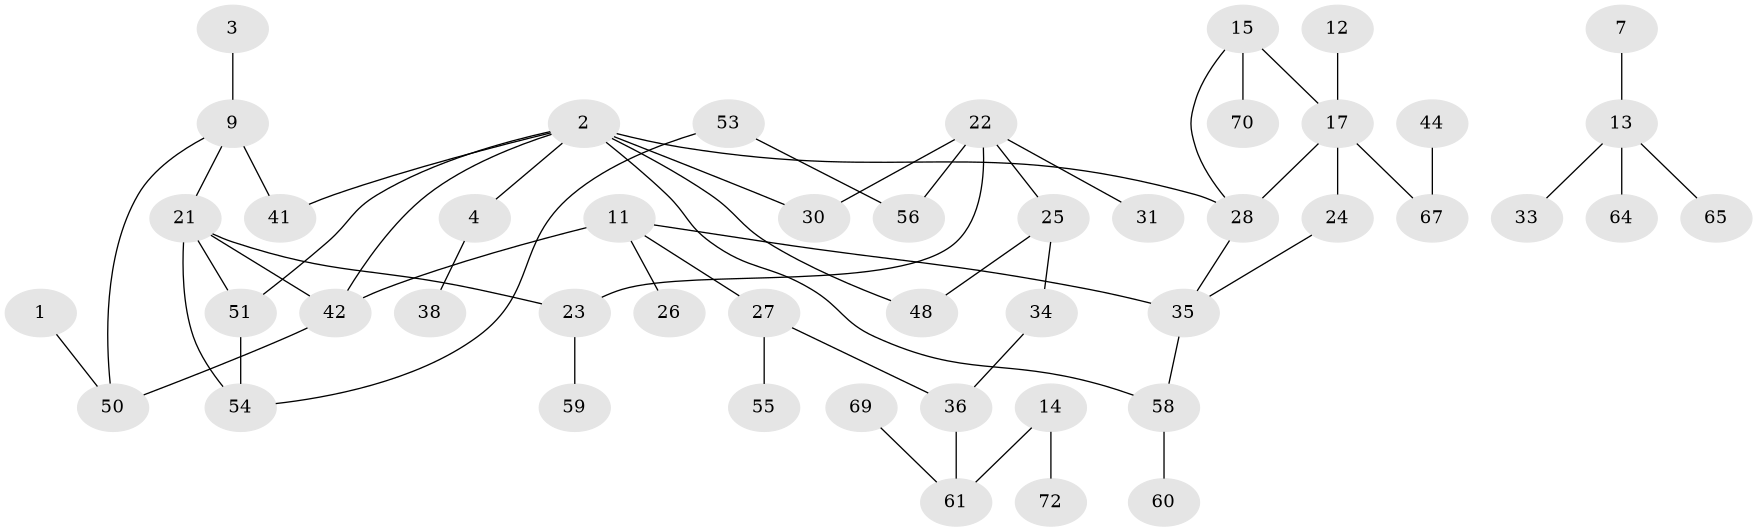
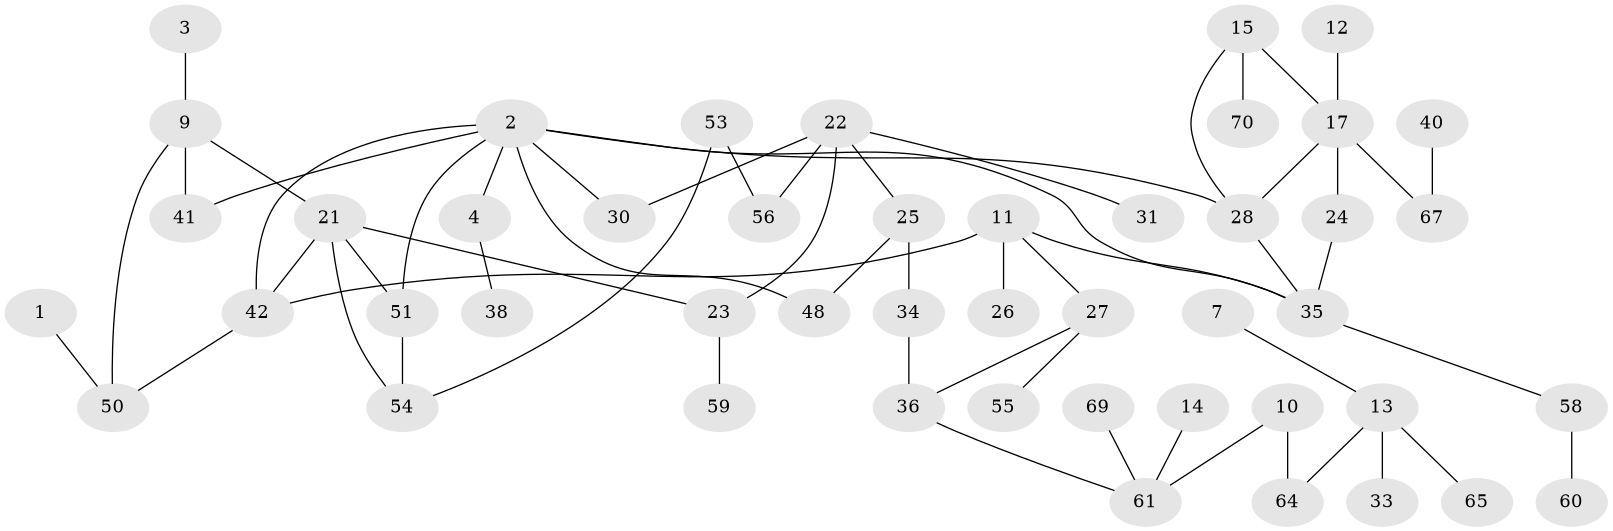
node "44": label "44" -> "40"
edge "2" -- "58": now "2" -- "35"
node "10": added
node "72": removed
